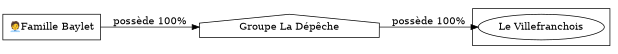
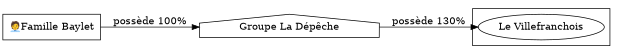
edge "Groupe La Dépêche" -> "Le Villefranchois": label "possède 100%" -> "possède 130%"
